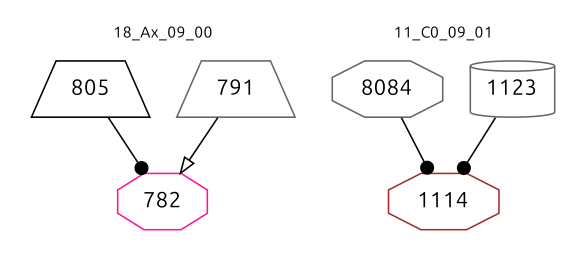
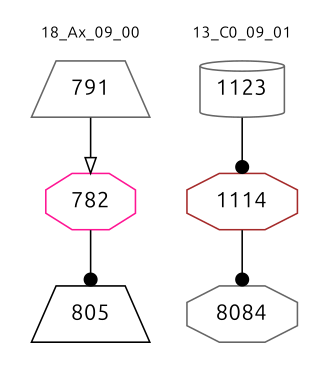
cluster "11_C0_09_01": label "11_C0_09_01" -> "13_C0_09_01"
edge "805" -> "782": reversed
edge "8084" -> "1114": reversed
